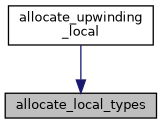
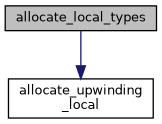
edge "allocate_upwinding _local" -> "allocate_local_types": reversed
